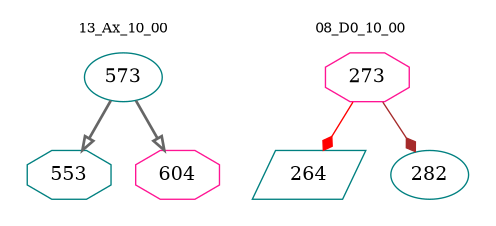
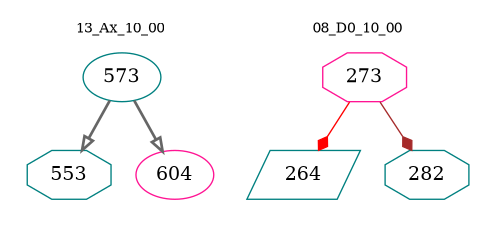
node "604": shape octagon -> ellipse
node "282": shape ellipse -> octagon
